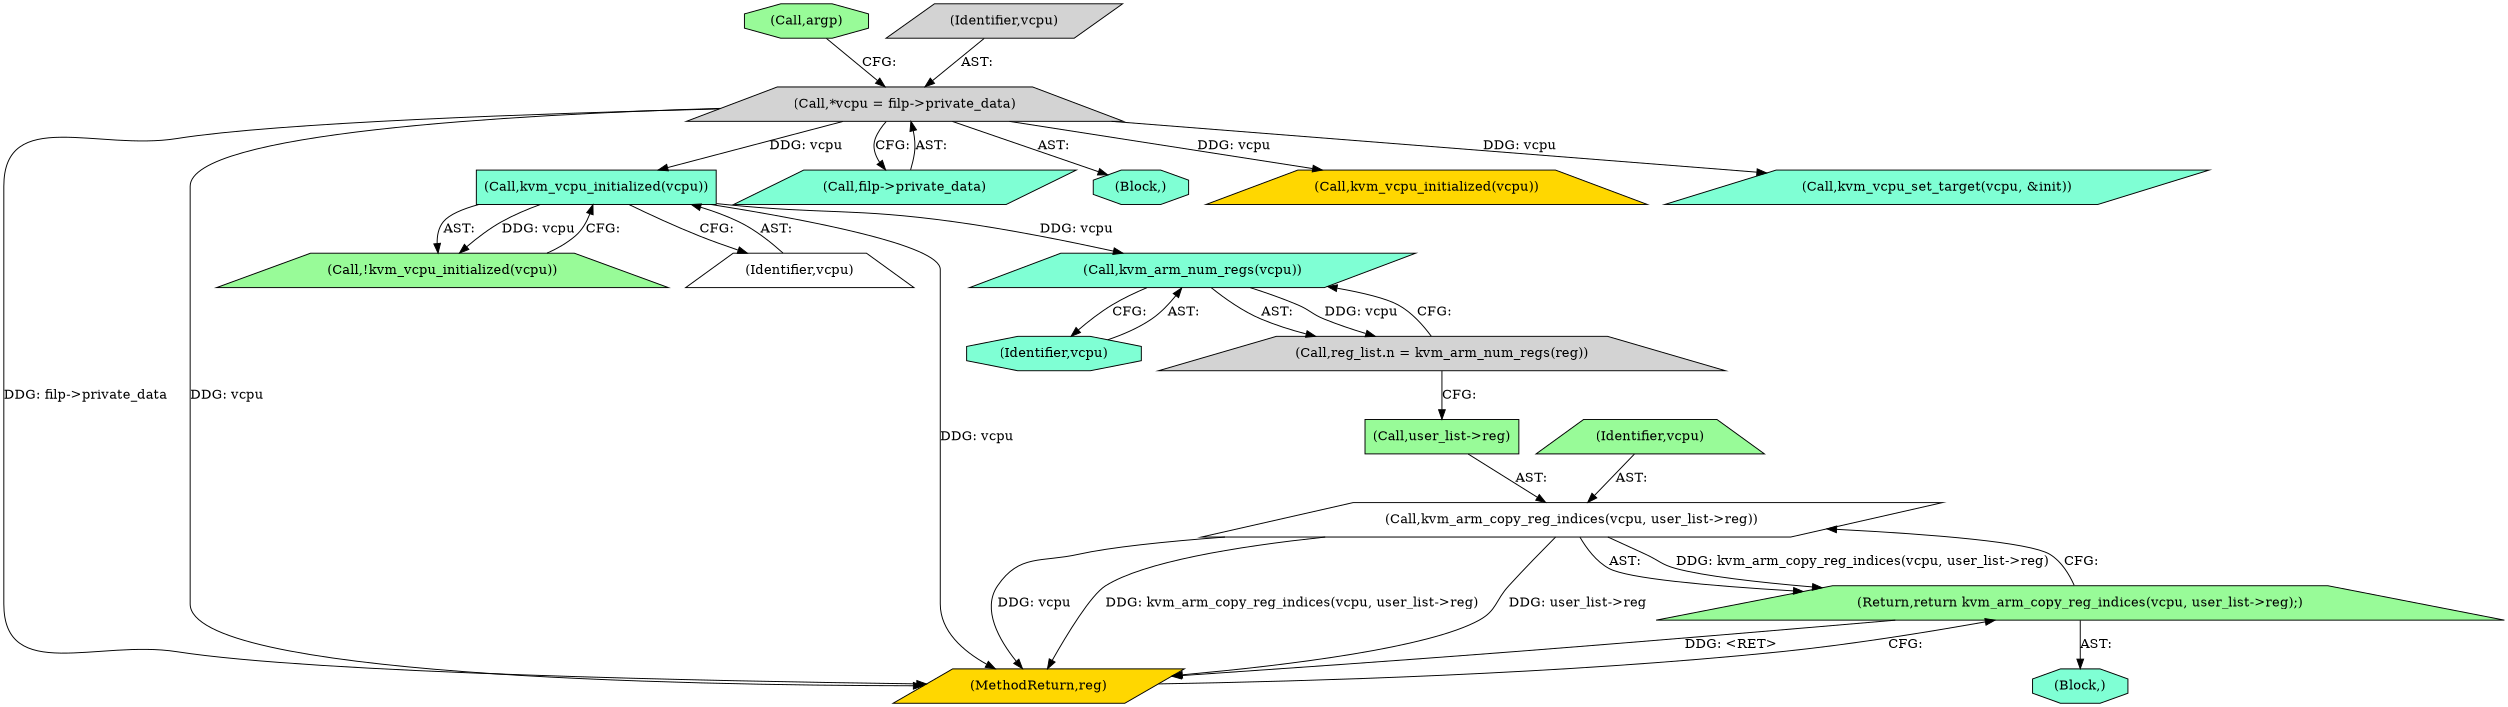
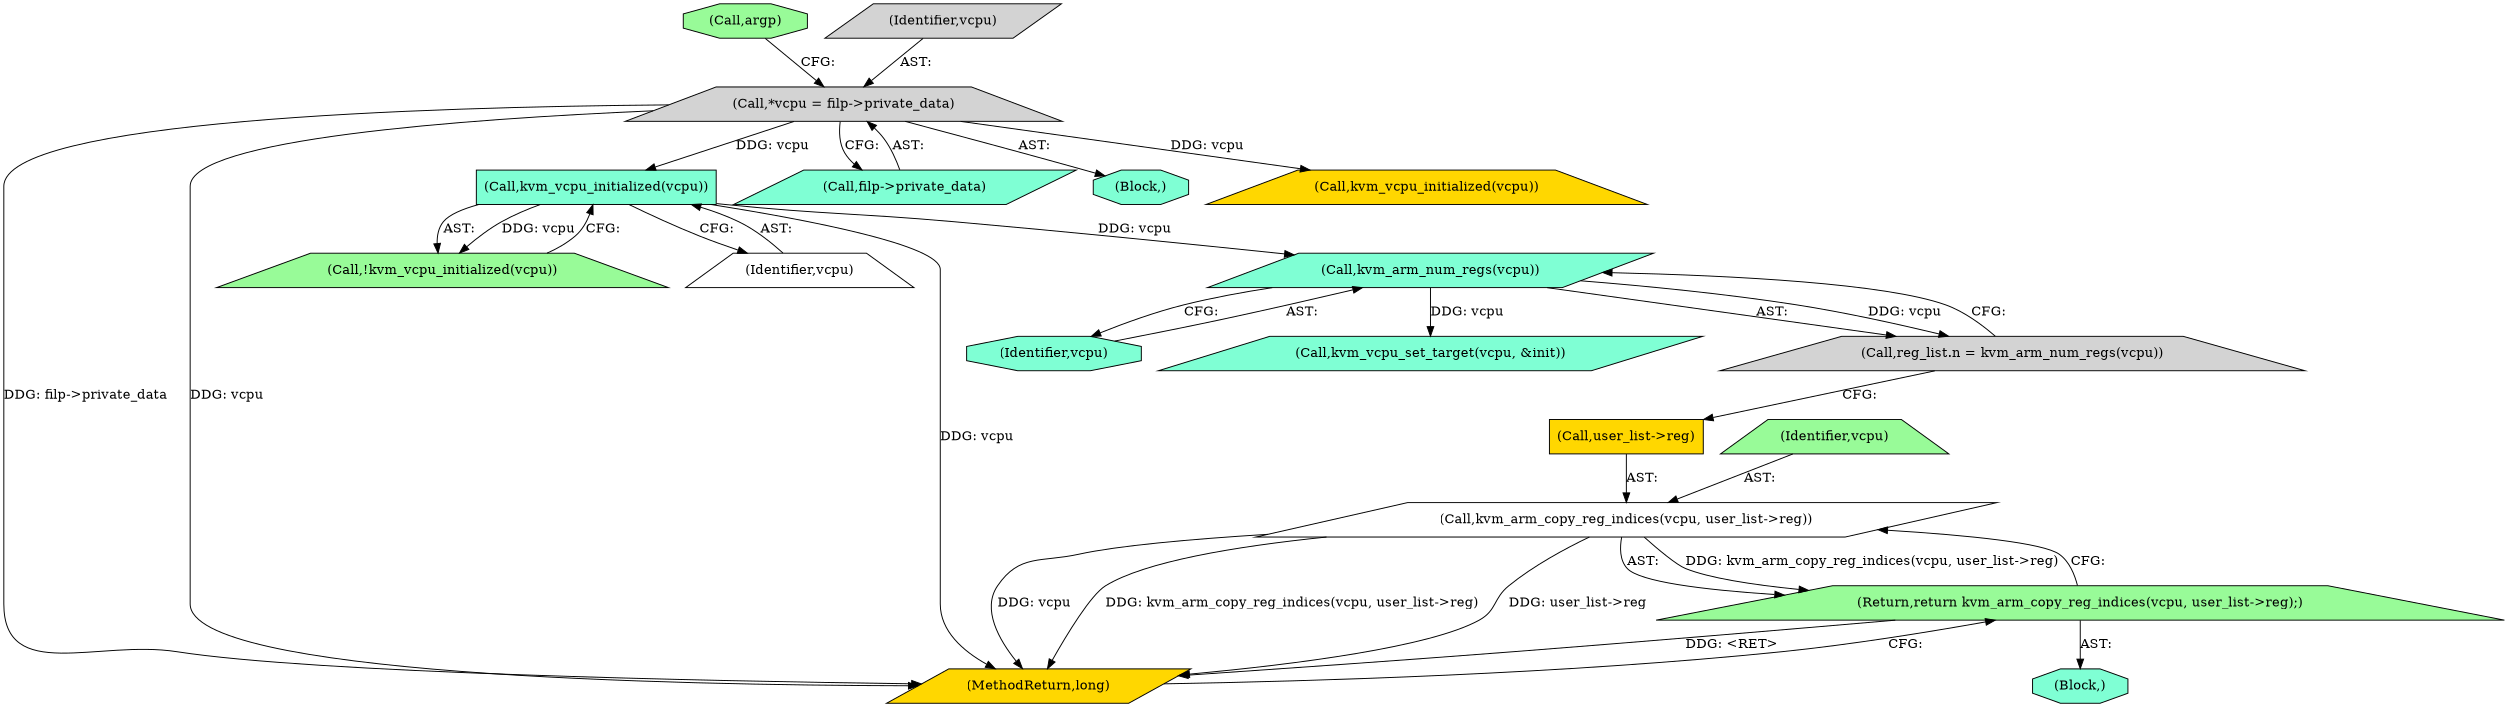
edge "(Call,*vcpu = filp->private_data)" -> "(Call,kvm_vcpu_set_target(vcpu, &init))": now "(Call,kvm_arm_num_regs(vcpu))" -> "(Call,kvm_vcpu_set_target(vcpu, &init))"
node "(Call,reg_list.n = kvm_arm_num_regs(reg))": label "(Call,reg_list.n = kvm_arm_num_regs(reg))" -> "(Call,reg_list.n = kvm_arm_num_regs(vcpu))"
node "(Call,user_list->reg)": fillcolor palegreen -> gold
node "(MethodReturn,reg)": label "(MethodReturn,reg)" -> "(MethodReturn,long)"
